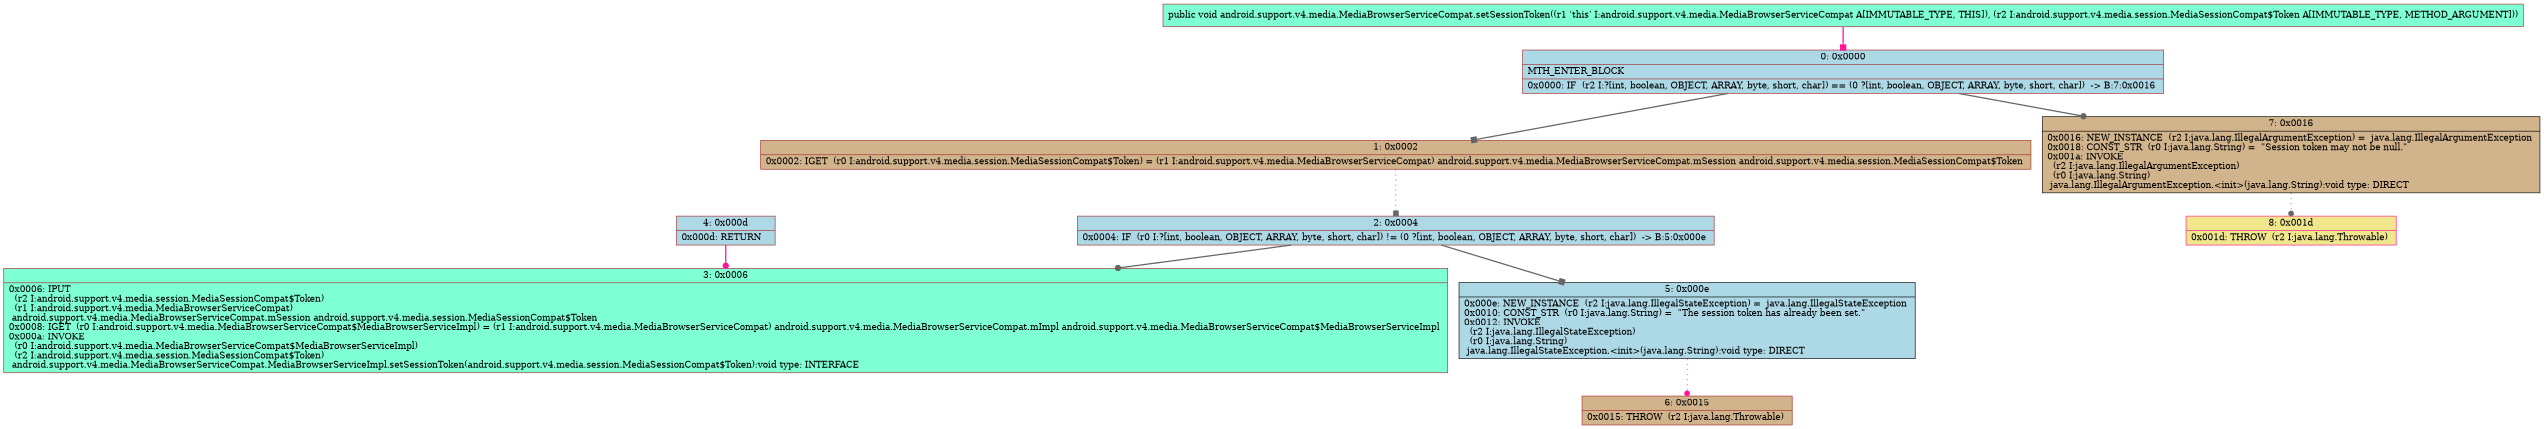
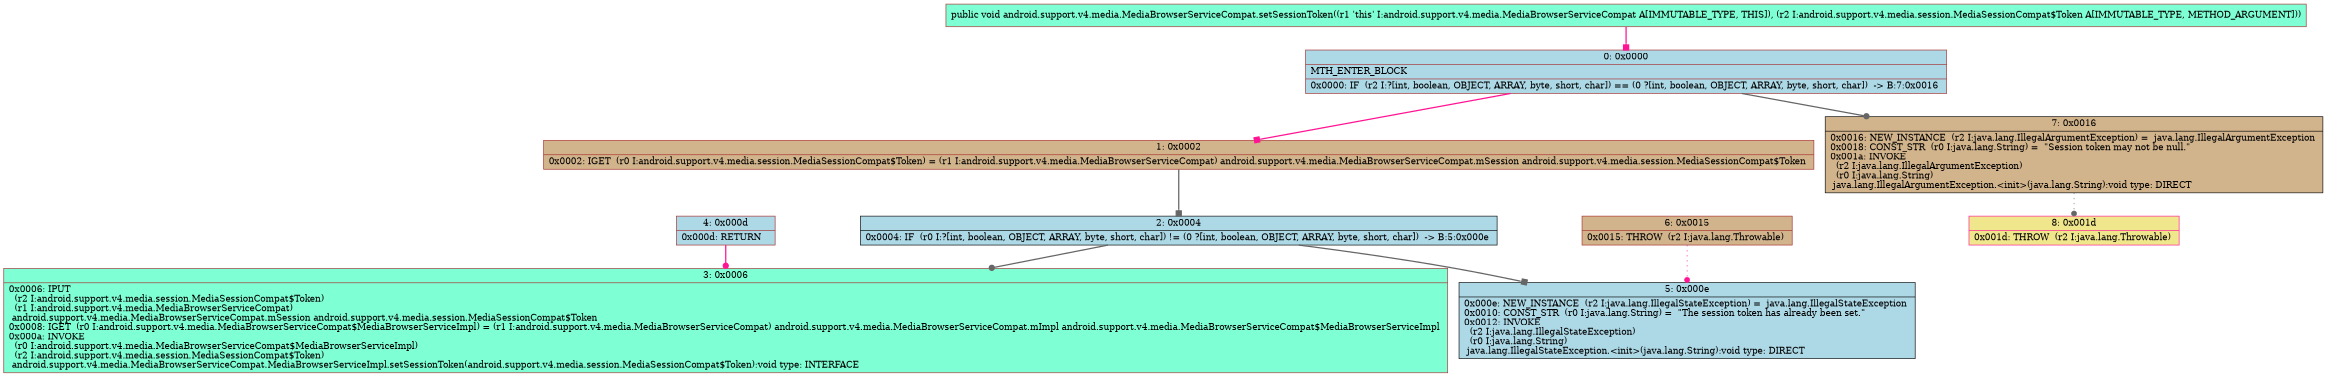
edge "0: 0x0000" -> "1: 0x0002": color gray40 -> deeppink
edge "1: 0x0002" -> "2: 0x0004": style dotted -> bold
node "2: 0x0004": color brown -> black
edge "5: 0x000e" -> "6: 0x0015": reversed
